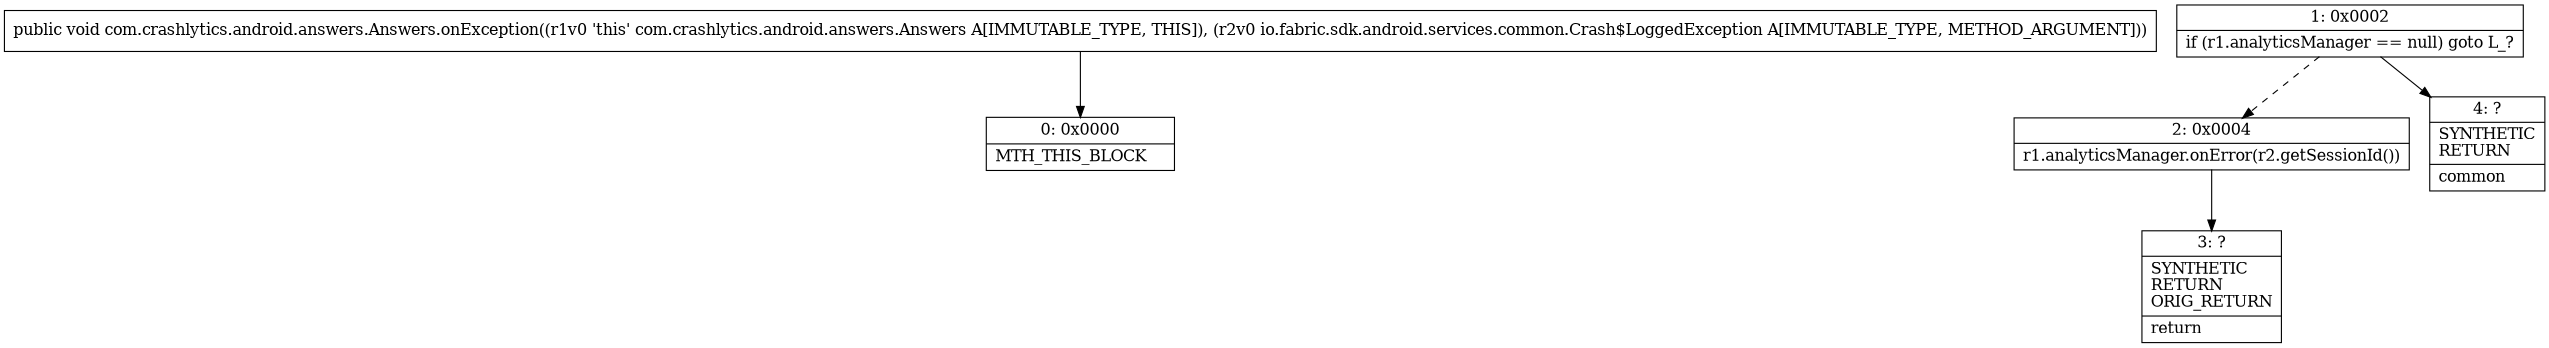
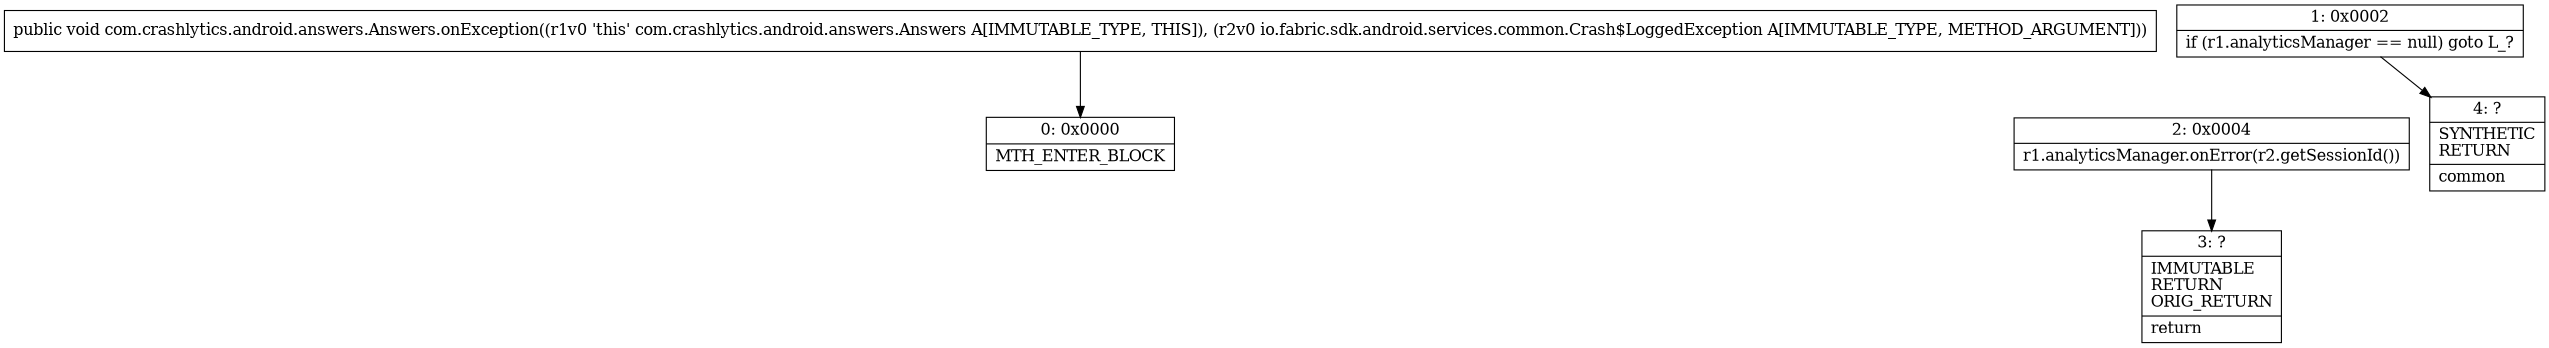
edge "1: 0x0002" -> "2: 0x0004": removed
node "0: 0x0000": text "MTH_THIS_BLOCK" -> "MTH_ENTER_BLOCK"
node "3: ?": text "SYNTHETIC" -> "IMMUTABLE"
